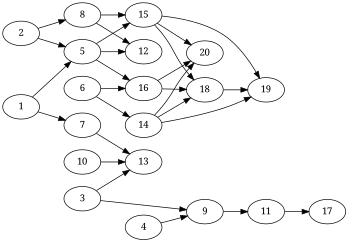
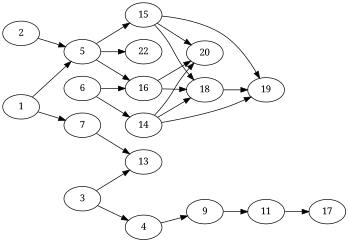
node "8": removed
node "12": label "12" -> "22"
node "10": removed
edge "3" -> "9": now "3" -> "4"
